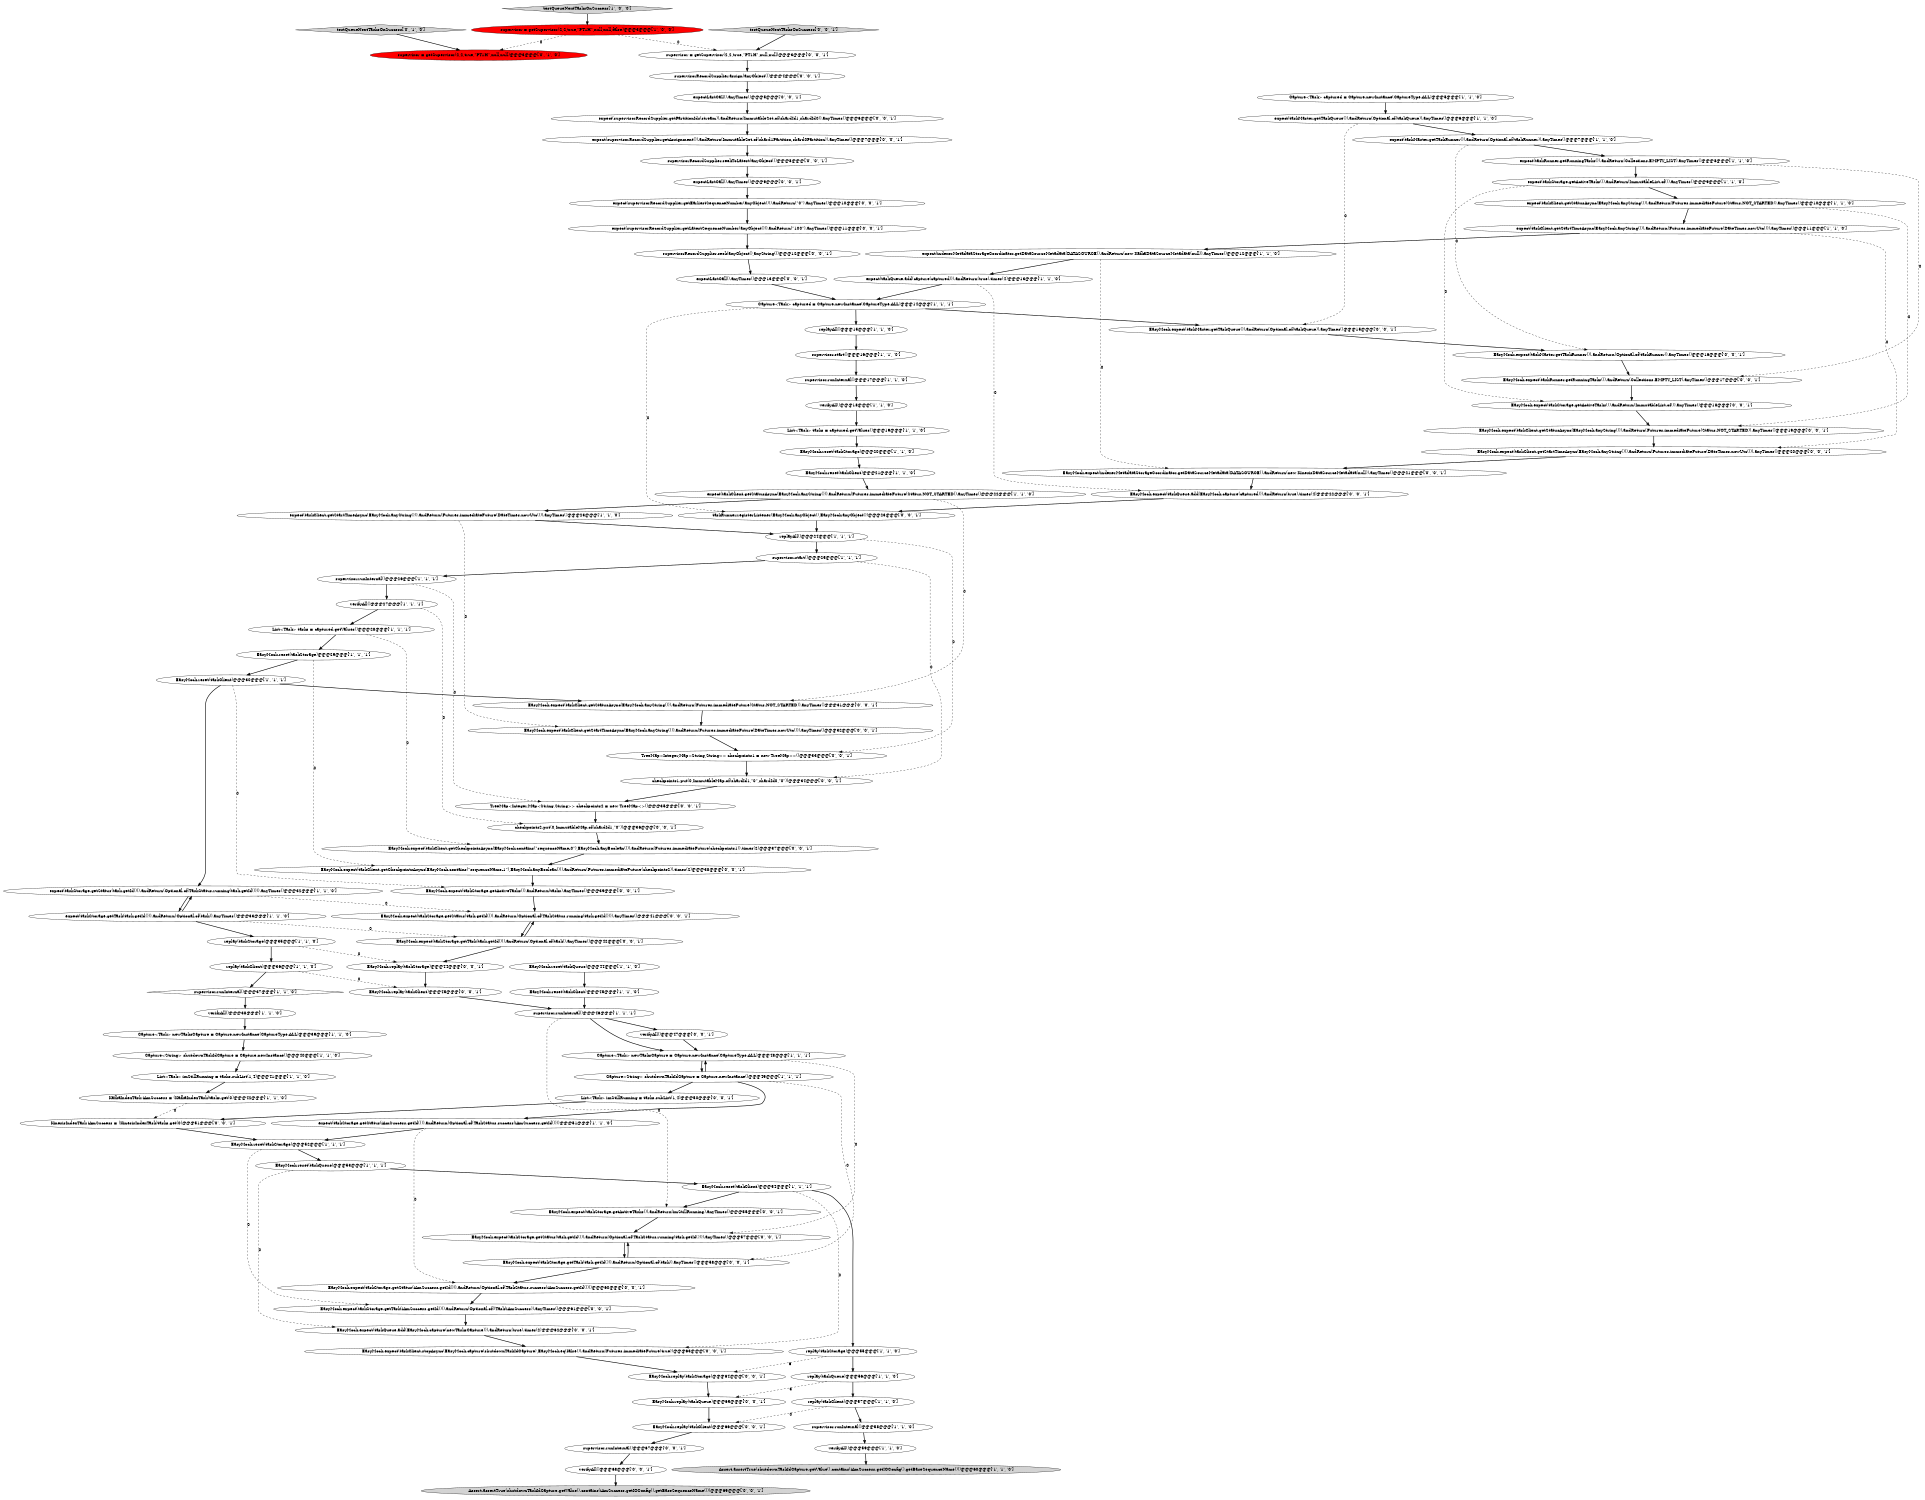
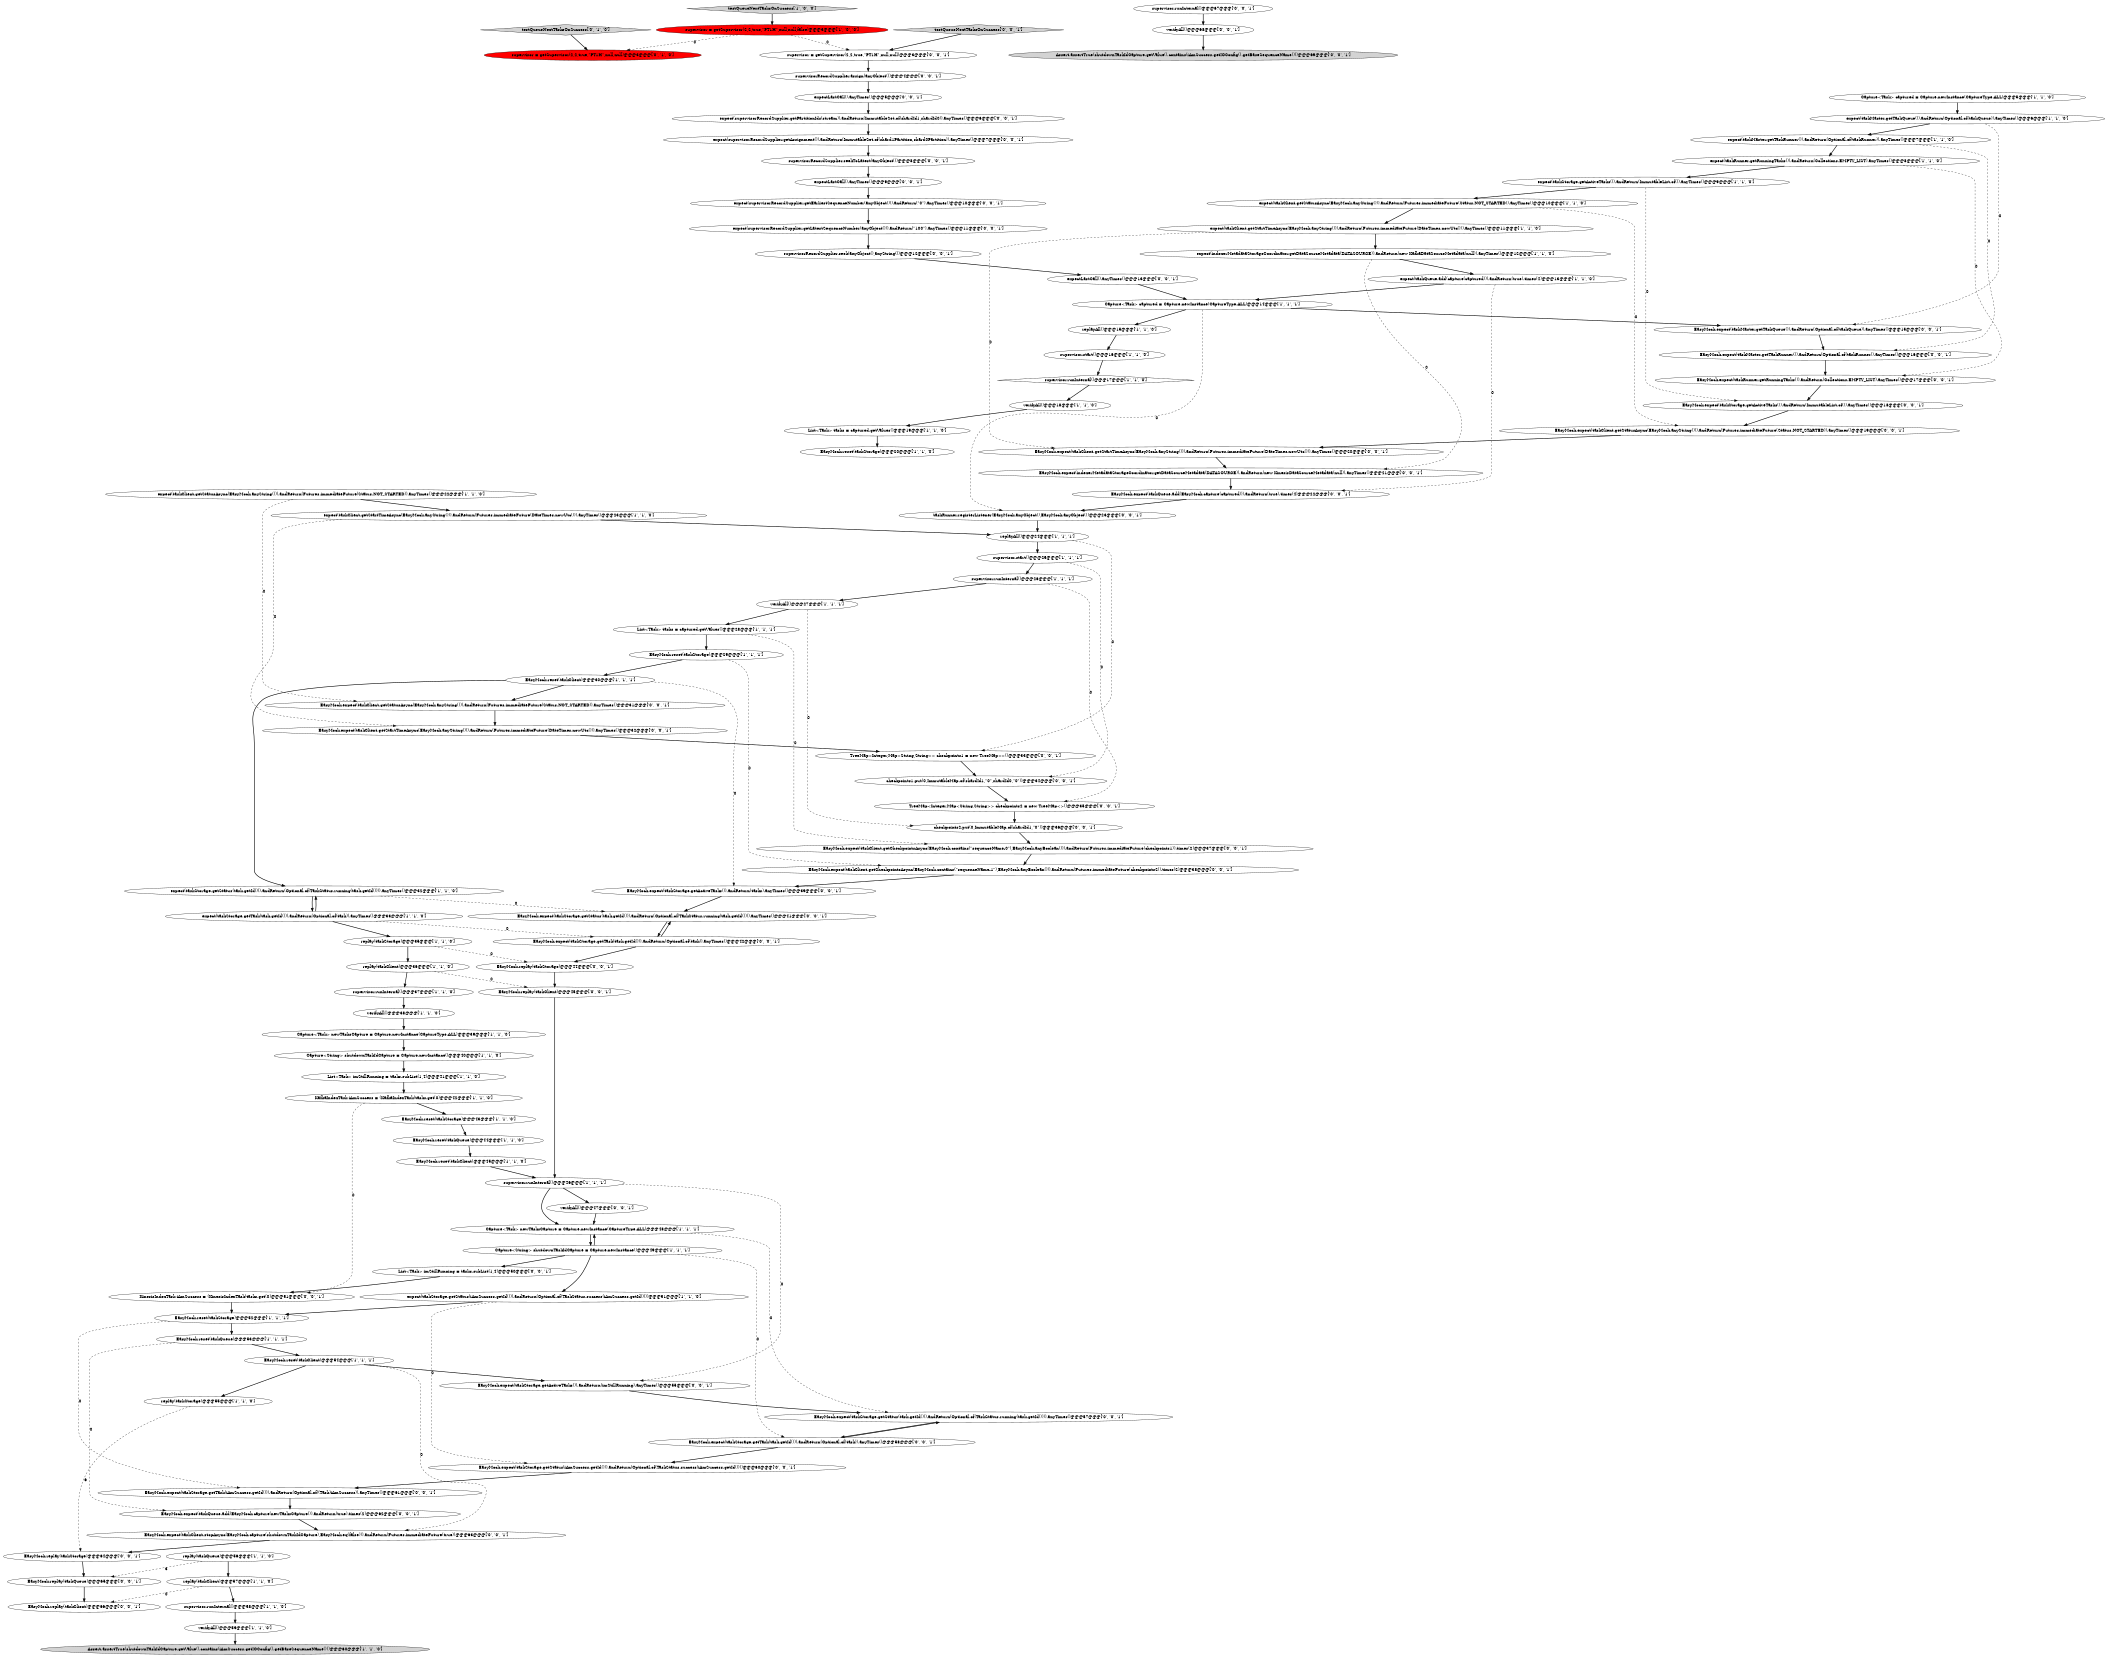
node "supervisor.runInternal()@@@17@@@['1', '1', '0']": shape ellipse -> diamond
node "EasyMock.reset(taskClient)@@@21@@@['1', '1', '0']": removed
node "supervisor.runInternal()@@@37@@@['1', '1', '0']": shape diamond -> ellipse
node "EasyMock.reset(taskStorage)@@@43@@@['1', '1', '0']": added
edge "replay(taskStorage)@@@55@@@['1', '1', '0']" -> "replay(taskQueue)@@@56@@@['1', '1', '0']": removed
edge "EasyMock.replay(taskClient)@@@66@@@['0', '0', '1']" -> "supervisor.runInternal()@@@67@@@['0', '0', '1']": removed
